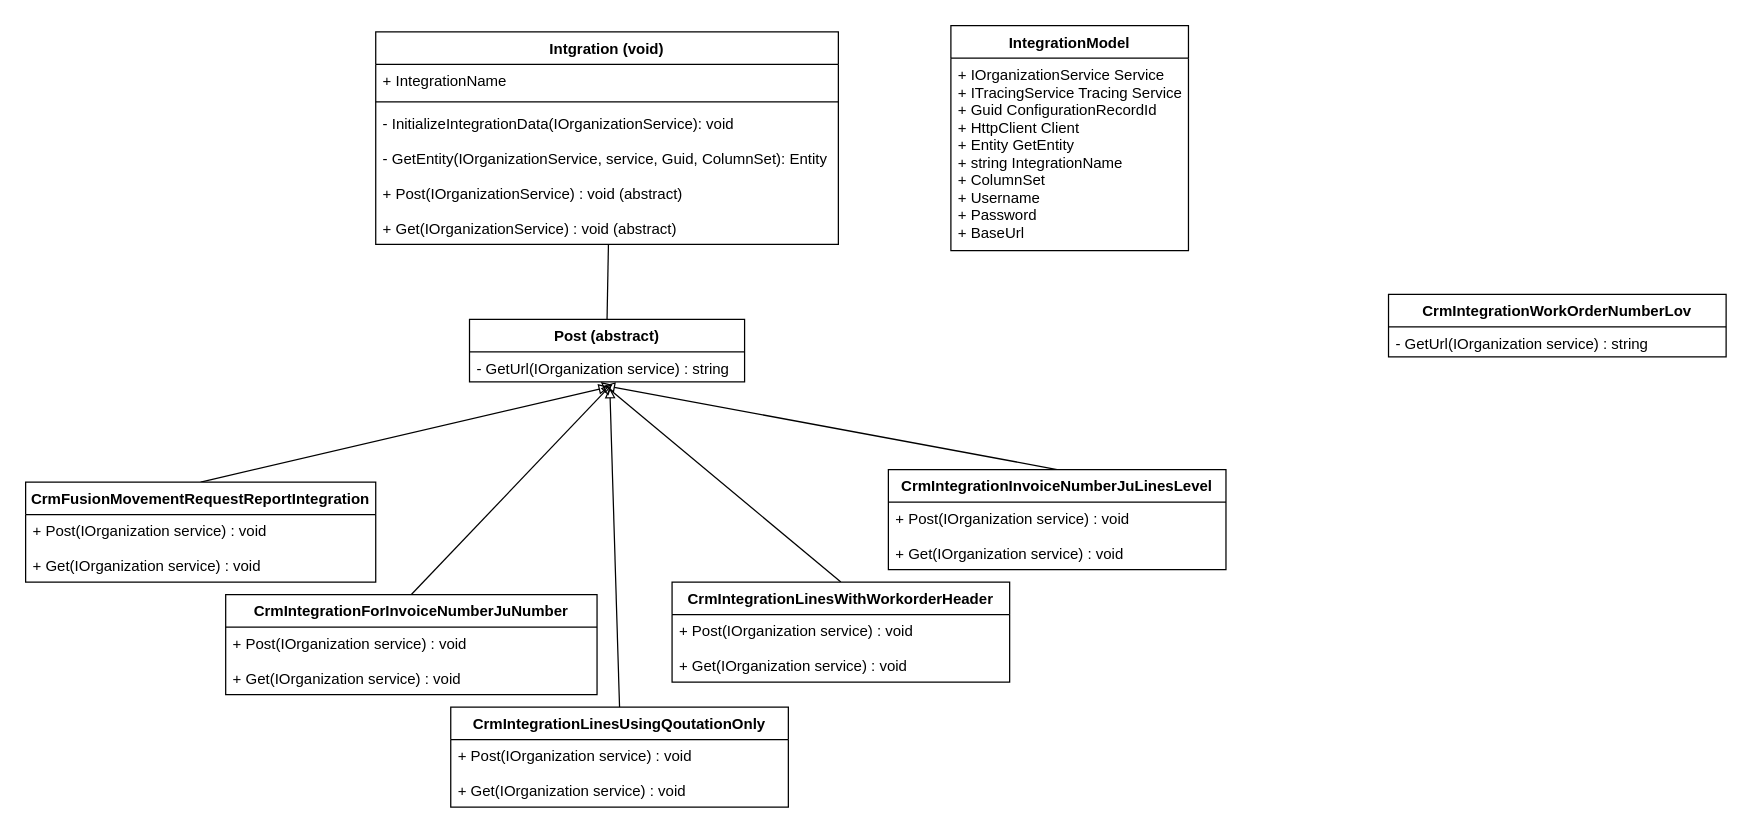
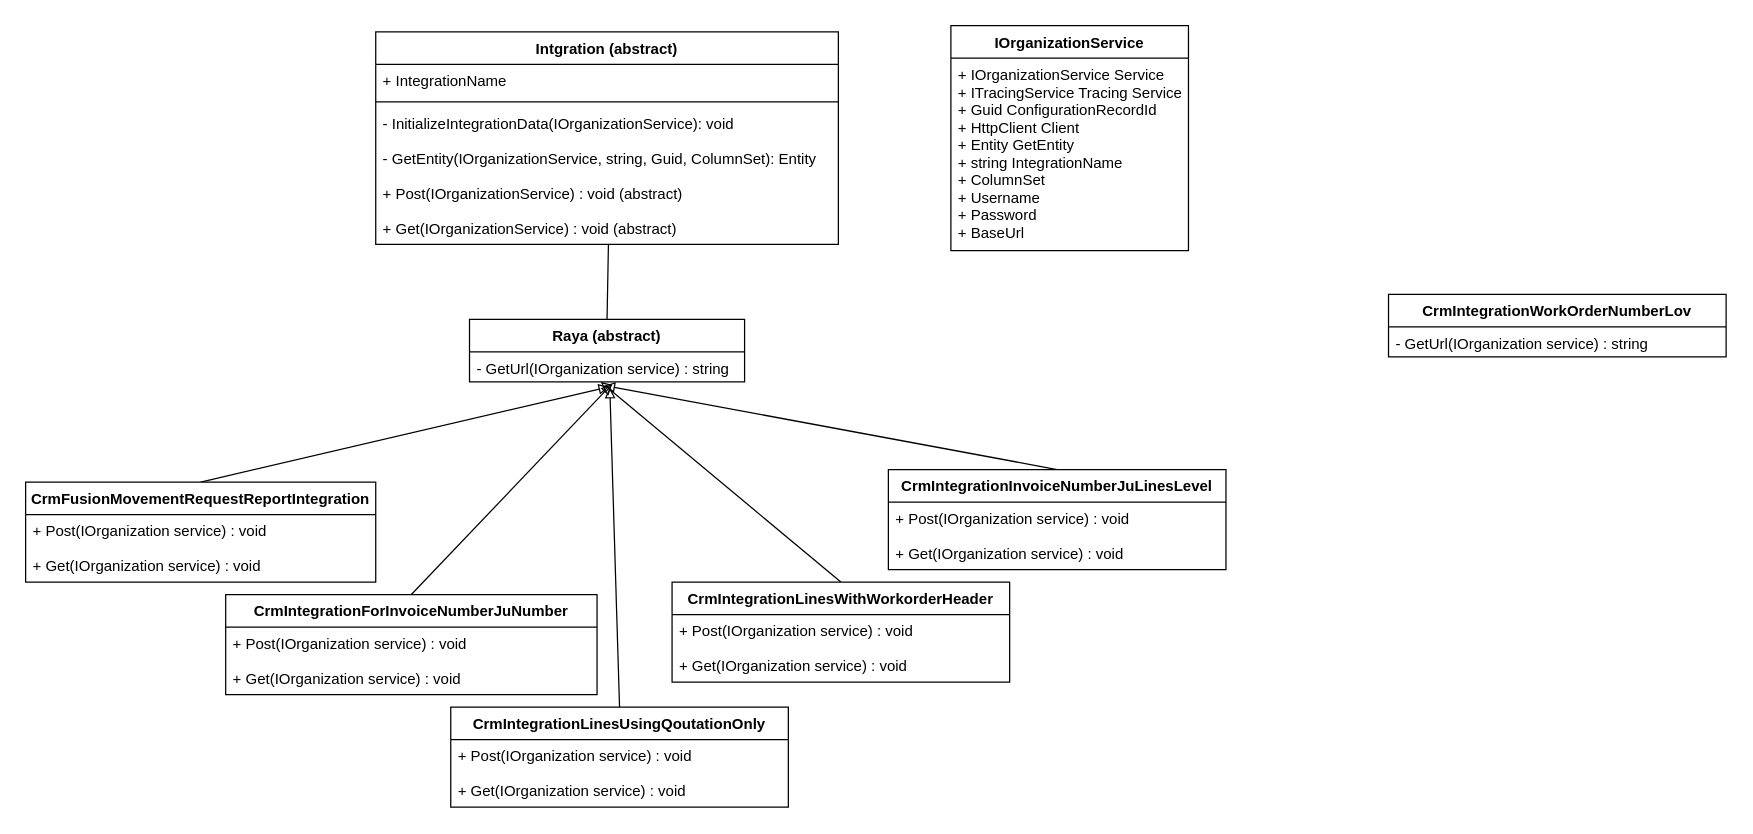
node "IntegrationModel": label "IntegrationModel" -> "IOrganizationService"
node "Intgration (void)": label "Intgration (void)" -> "Intgration (abstract)"
node "- InitializeIntegrationData(IOrganizationService): void - GetEntity(IOrganizationService, service, Guid, ColumnSet): Entity + Post(IOrganizationService) : void (abstract) + Get(IOrganizationService) : void (abstract)": label "- InitializeIntegrationData(IOrganizationService): void - GetEntity(IOrganizationService, service, Guid, ColumnSet): Entity + Post(IOrganizationService) : void (abstract) + Get(IOrganizationService) : void (abstract)" -> "- InitializeIntegrationData(IOrganizationService): void - GetEntity(IOrganizationService, string, Guid, ColumnSet): Entity + Post(IOrganizationService) : void (abstract) + Get(IOrganizationService) : void (abstract)"
node "Post (abstract)": label "Post (abstract)" -> "Raya (abstract)"
